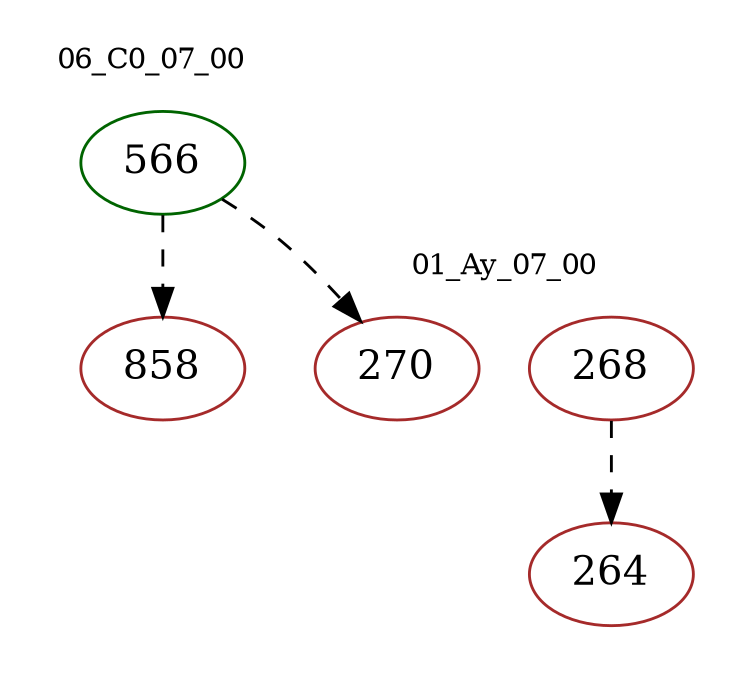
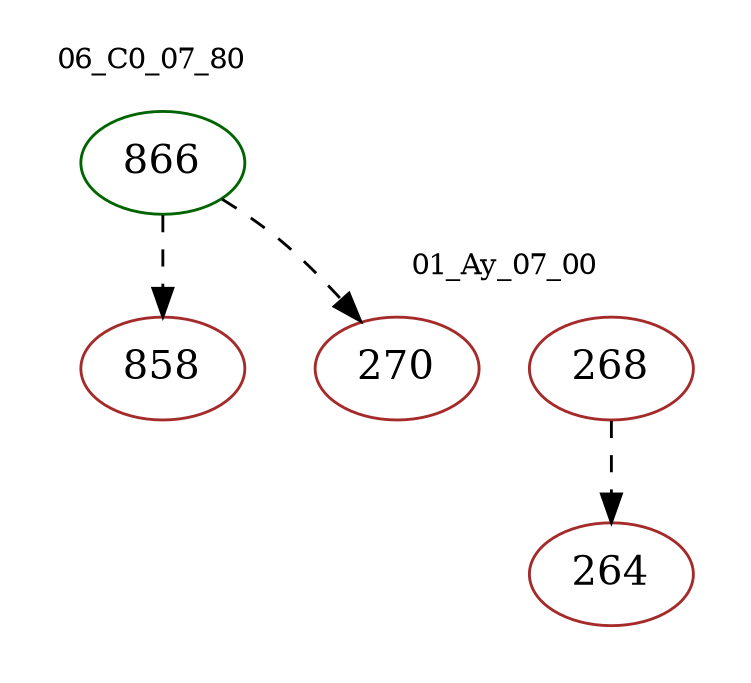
cluster "06_C0_07_00": label "06_C0_07_00" -> "06_C0_07_80"
node "566": label "566" -> "866"
